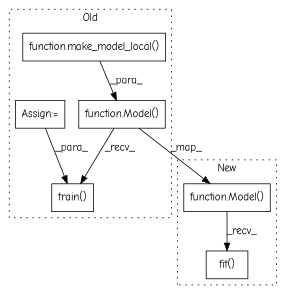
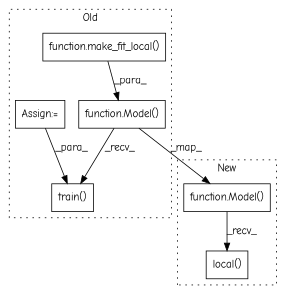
node "function.make_model_local()": label "function.make_model_local()" -> "function.make_fit_local()"
node "fit()": label "fit()" -> "local()"
